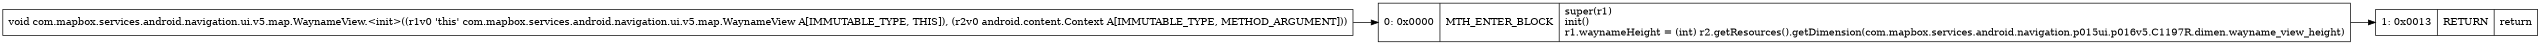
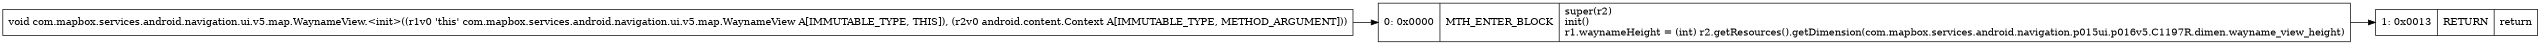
node "0: 0x0000": text "super(r1)" -> "super(r2)"
